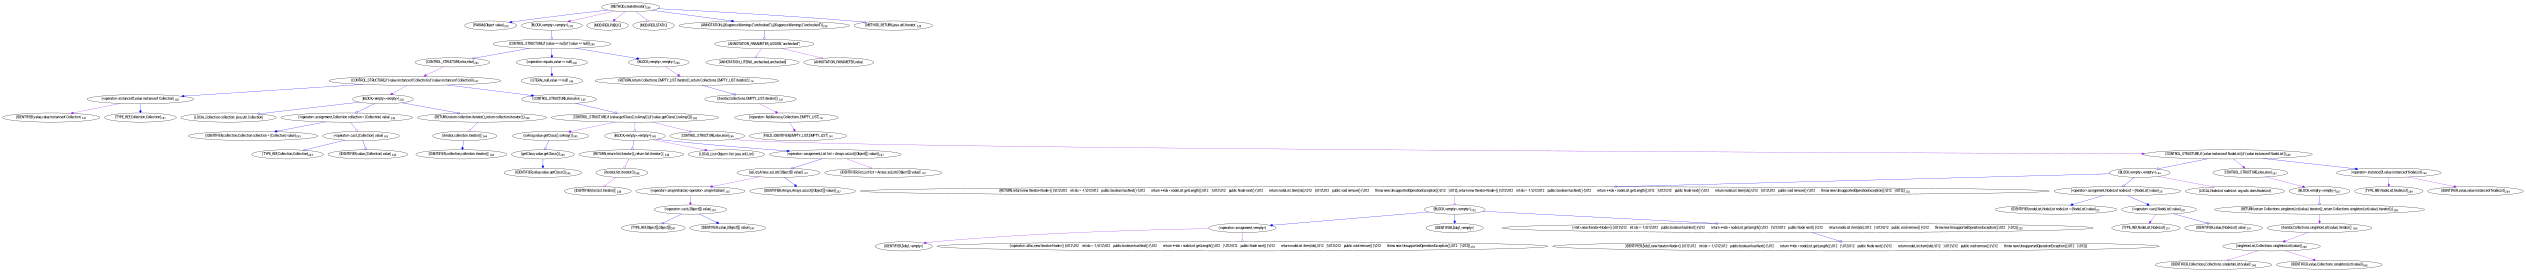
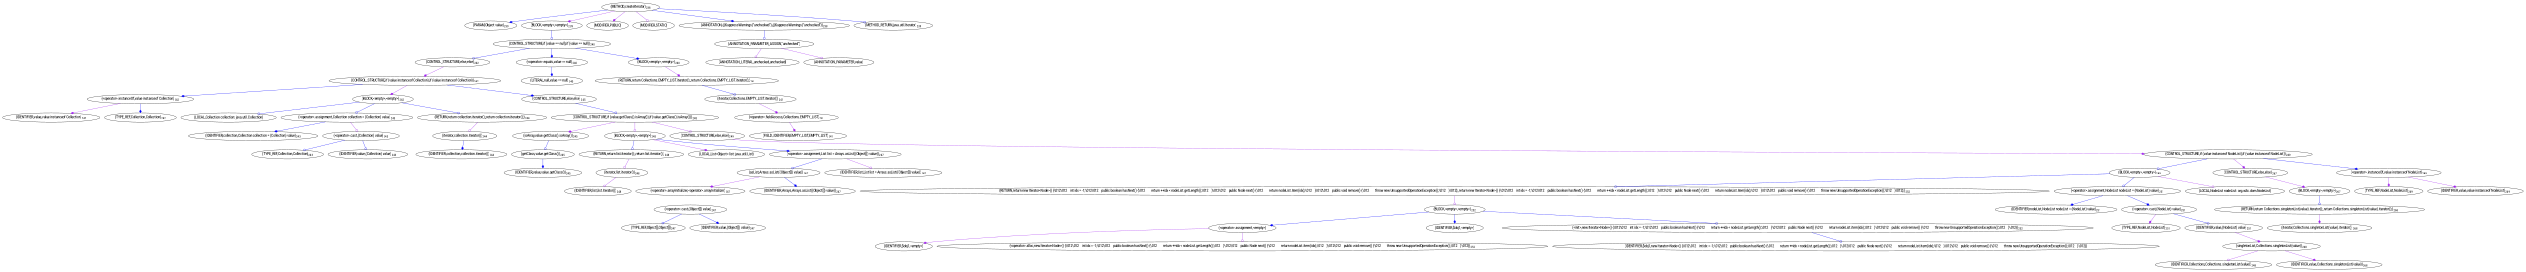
edge "(<operator>.arrayInitializer,<operator>.arrayInitializer)" -> "(<operator>.cast,(Object[]) value)": removed
edge "(iterator,Collections.singletonList(value).iterator())" -> "(singletonList,Collections.singletonList(value))": now "(IDENTIFIER,value,(NodeList) value)" -> "(singletonList,Collections.singletonList(value))"
